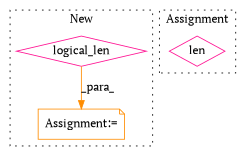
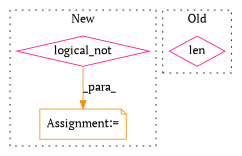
cluster "Assignment": label "Assignment" -> "Old"
node "logical_len": label "logical_len" -> "logical_not"
